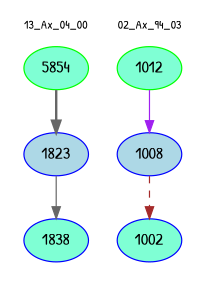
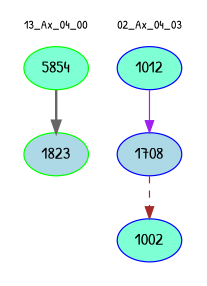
cluster "02_Ax_94_03": label "02_Ax_94_03" -> "02_Ax_04_03"
node "1012": color green -> blue
node "1823": color blue -> green
node "1008": label "1008" -> "1708"
node "1838": removed
